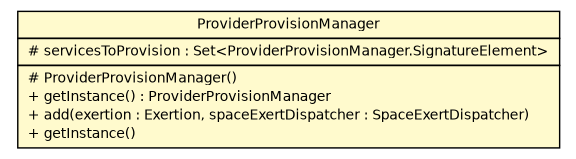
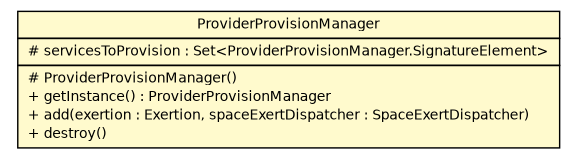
node "ProviderProvisionManager": text "+ getInstance()" -> "+ destroy()"
